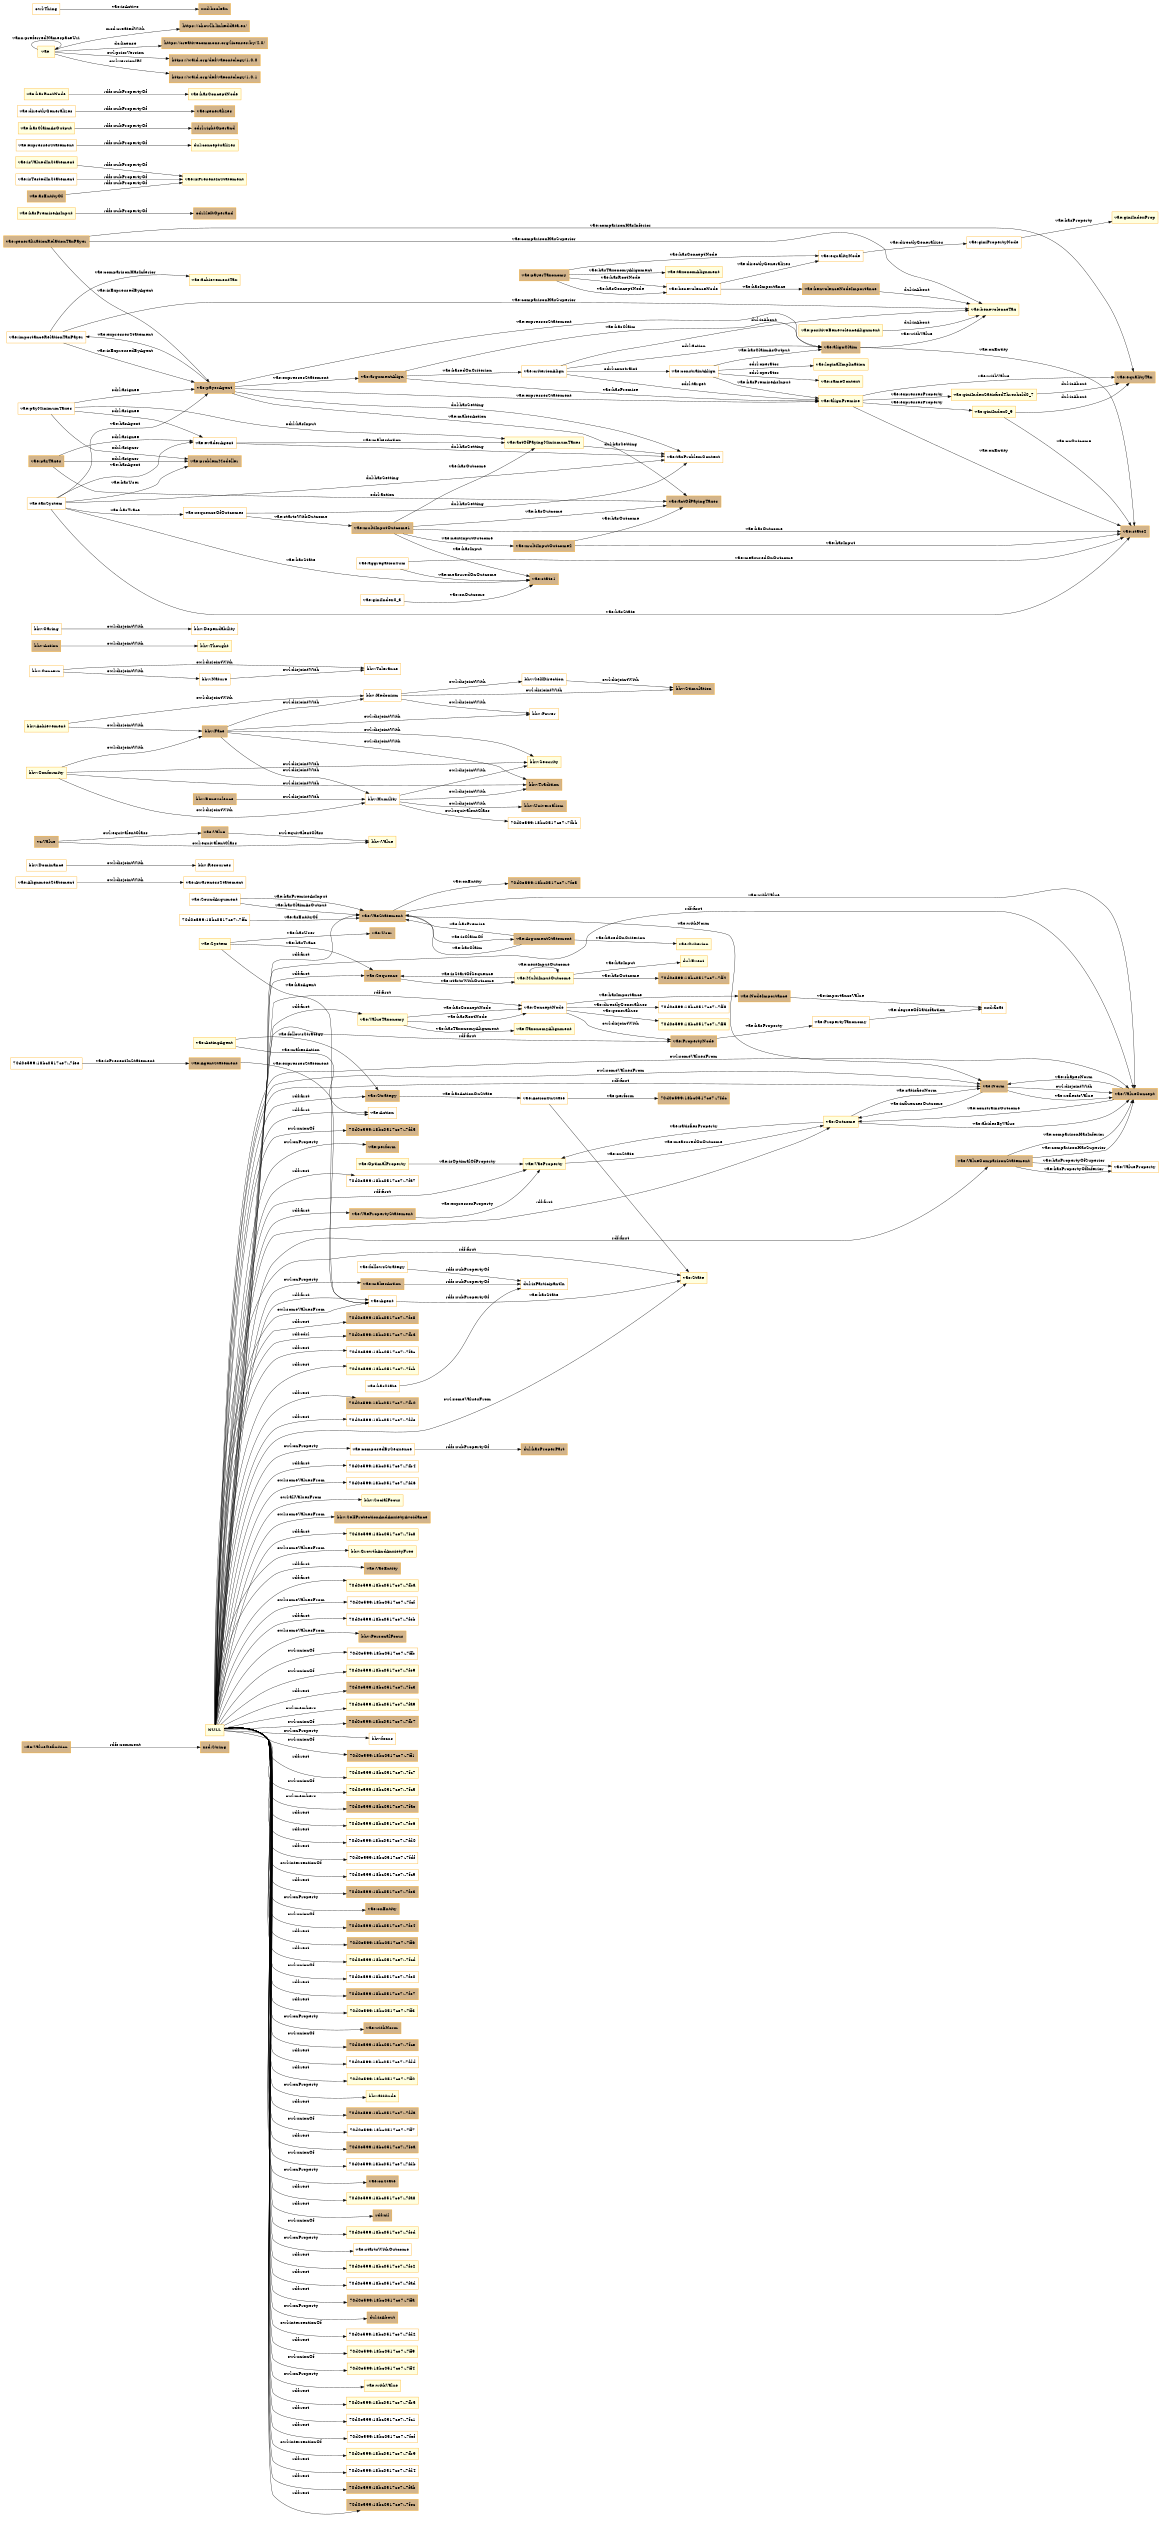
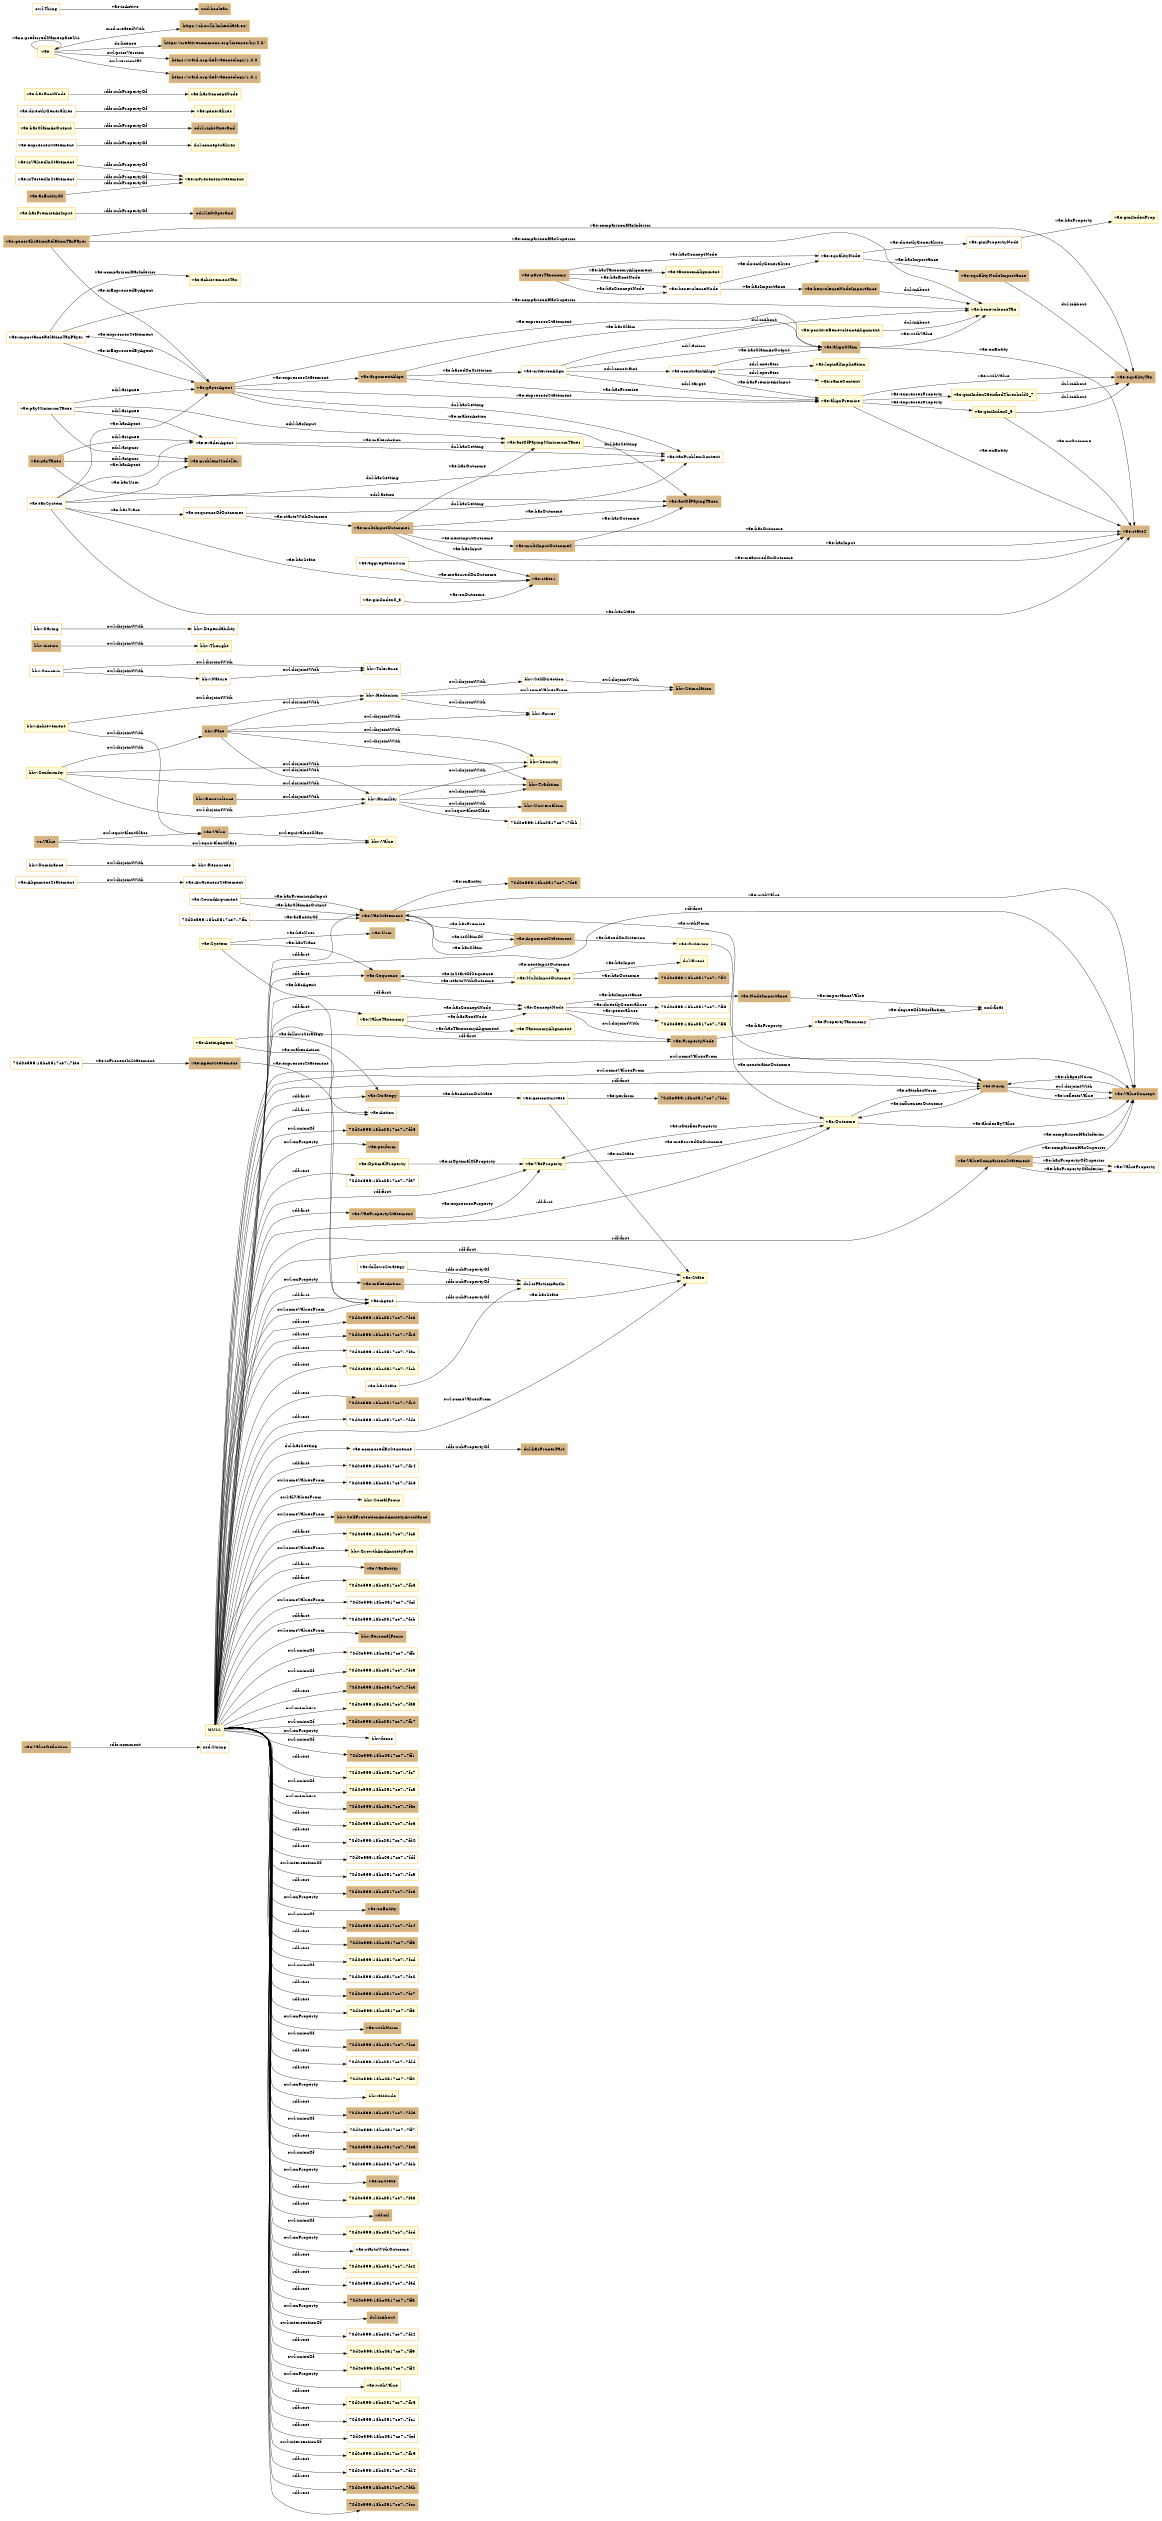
node "vae:generalizes": fillcolor tan -> lightyellow
node "vae:equalityNodeImportance": added
edge "bhv:Hedonism" -> "bhv:Stimulation": label "owl:disjointWith" -> "owl:someValuesFrom"
edge "bhv:Achievement" -> "bhv:Face": now "bhv:Achievement" -> "vae:Value"
edge "vae:ValueConcept" -> "vae:Outcome": now "vae:Criterion" -> "vae:Outcome"
edge "NULL" -> "70d0e599:18bc0517ce7:-7fb3": label "rdf:odrl" -> "rdf:rest"
edge "NULL" -> "vae:composedBySequence": label "owl:onProperty" -> "dul:hasSetting"
node "xsd:String": fillcolor tan -> white
